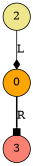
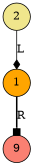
node "0": label "0" -> "1"
node "3": label "3" -> "9"
